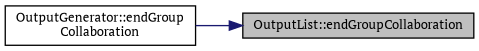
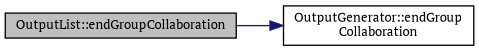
edge "OutputGenerator::endGroup Collaboration" -> "OutputList::endGroupCollaboration": reversed
